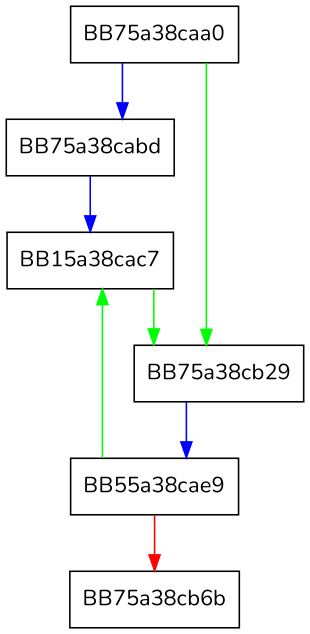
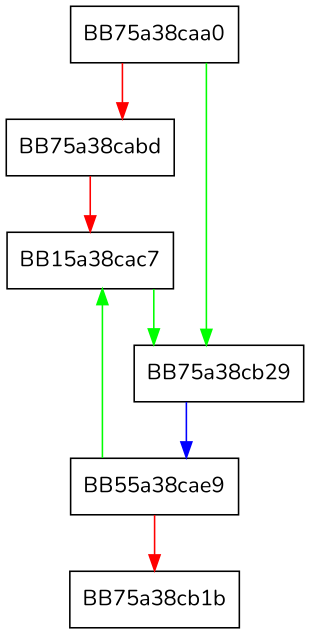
edge "BB75a38caa0" -> "BB75a38cabd": color blue -> red
edge "BB75a38cabd" -> "BB15a38cac7": color blue -> red
node "BB75a38cb6b": label "BB75a38cb6b" -> "BB75a38cb1b"
